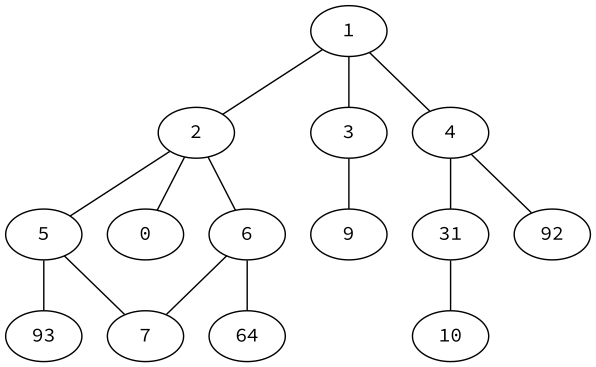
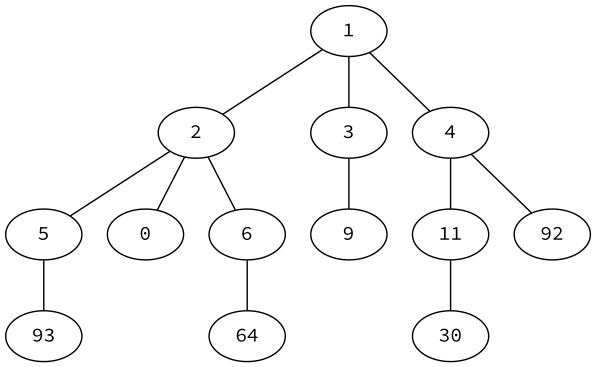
node "31": label "31" -> "11"
node "7": removed
node "10": label "10" -> "30"
